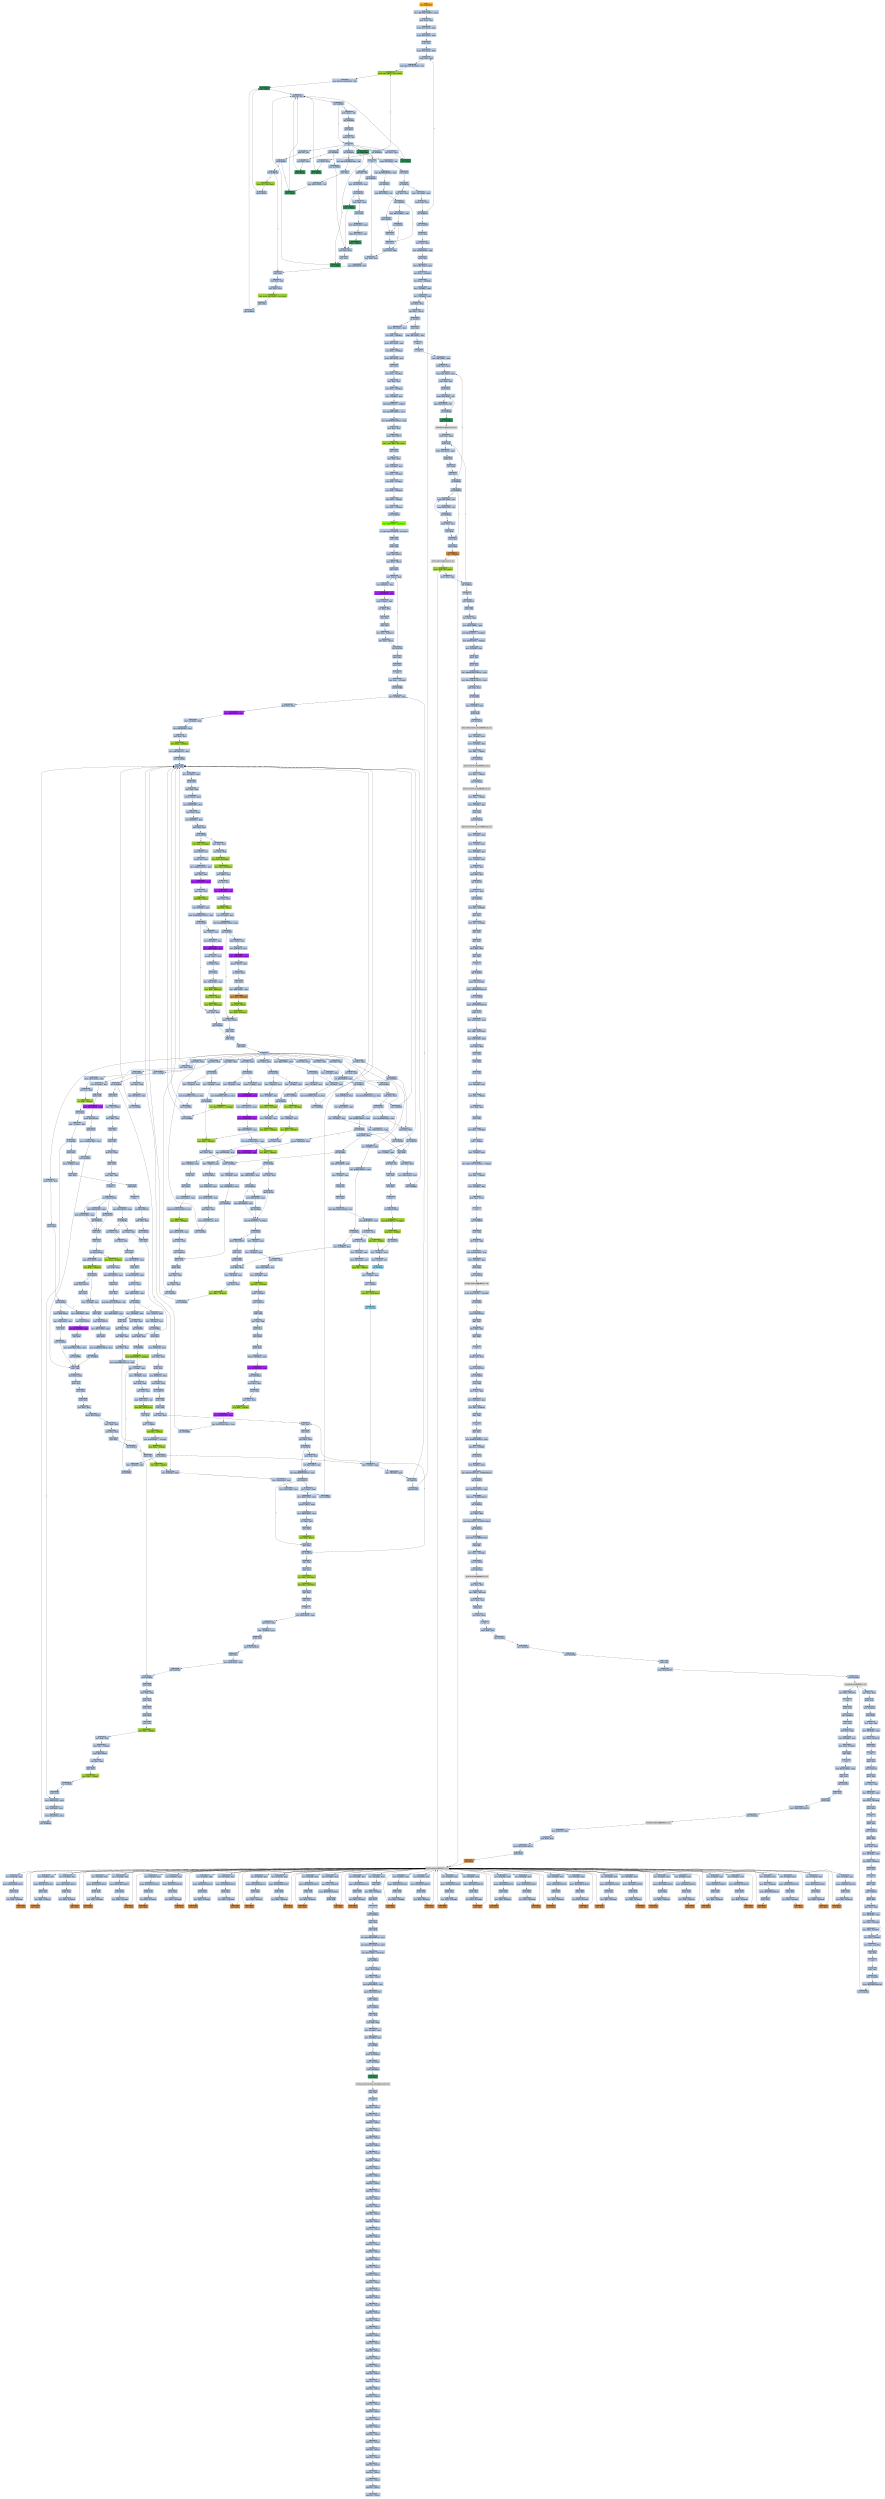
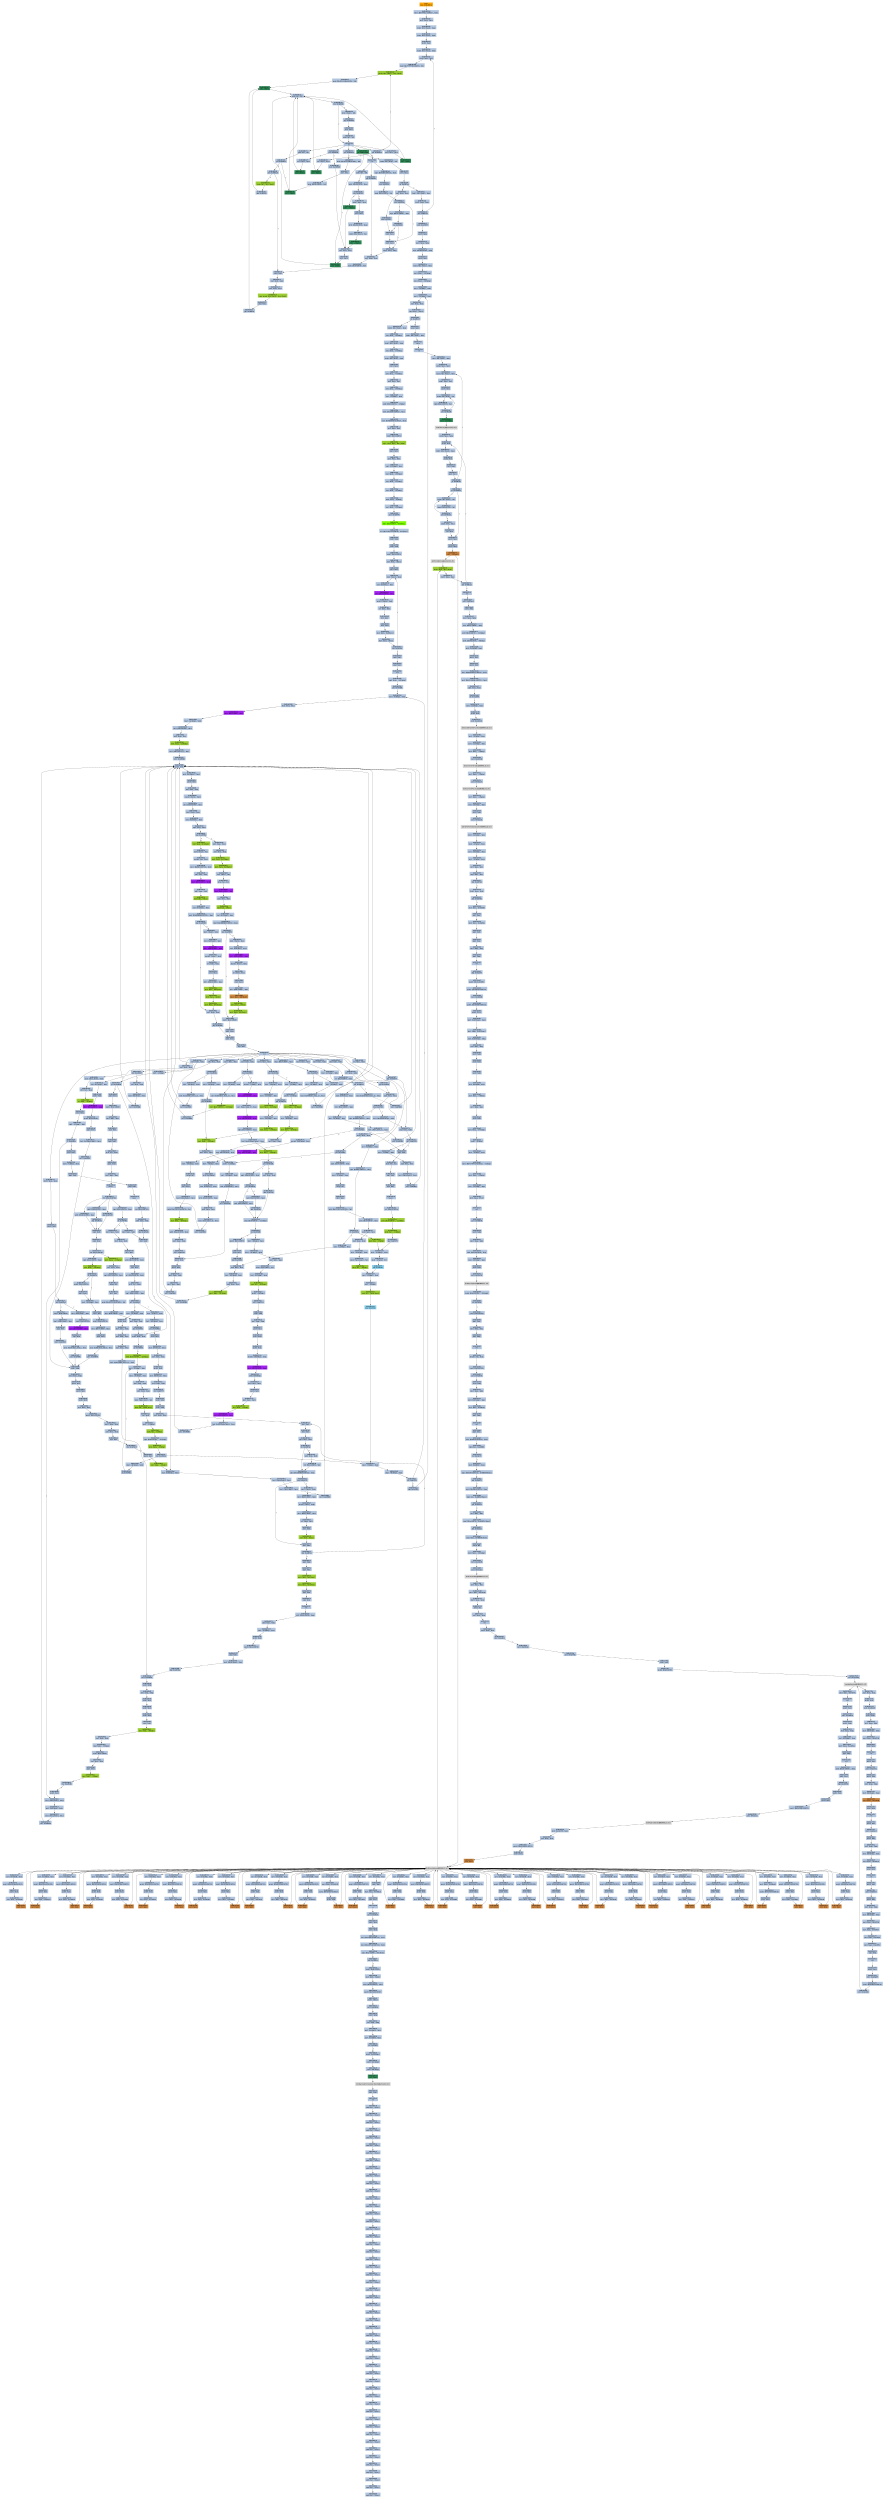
node "0x0041af37 movl %eax, 0x43ff88": fillcolor lightsteelblue -> peru
edge "0x00420eed movl %eax, 0x440750" -> "0x00420ef7 movl %eax, 0x440758": now "0x00420eed movl %eax, 0x440750" -> "0x00420ef2 movl %eax, 0x440754"
